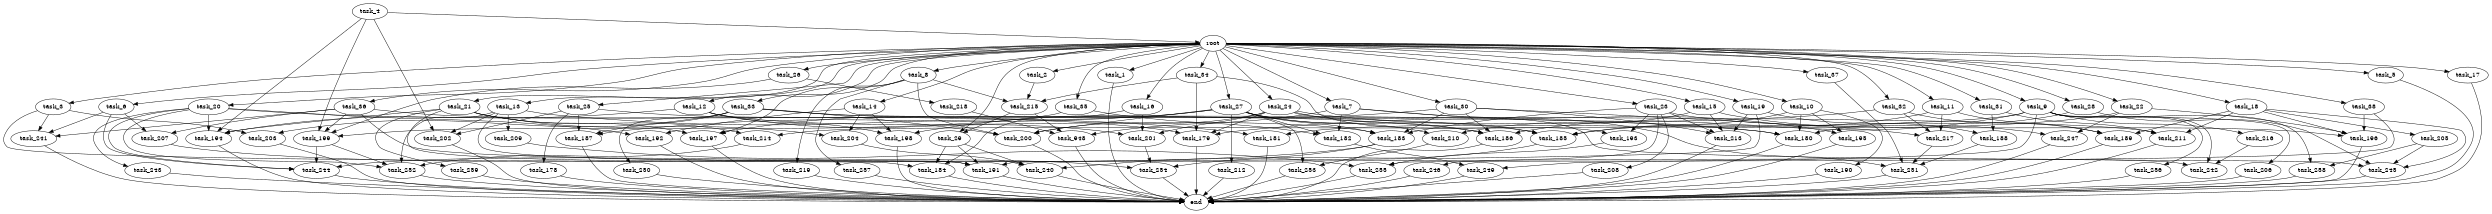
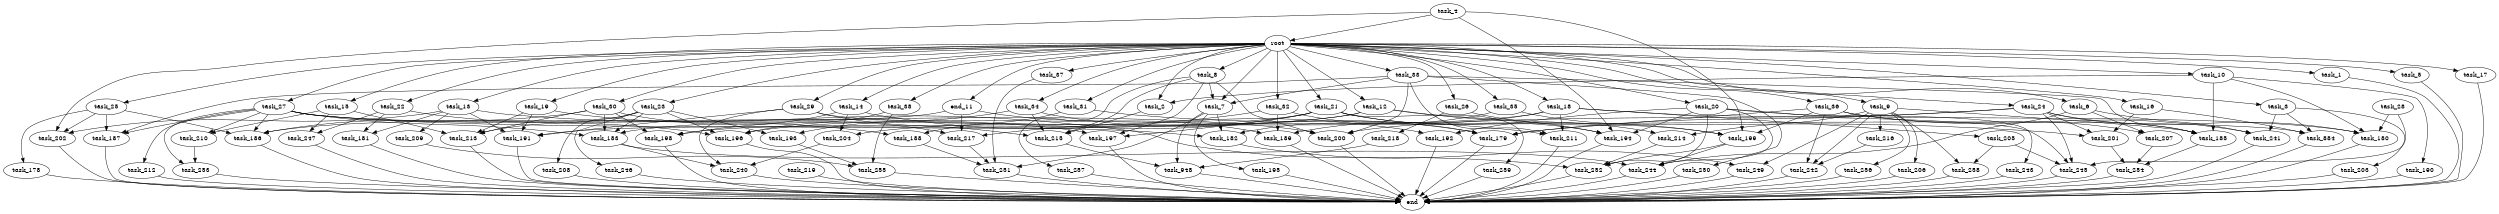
edge "root" -> "task_28": removed
edge "task_8" -> "task_219": now "task_8" -> "task_7"
node "task_11": label "task_11" -> "end_11"
edge "task_215" -> "task_29": reversed
edge "task_10" -> "task_195": now "task_10" -> "task_2"
edge "task_33" -> "task_203": now "task_33" -> "task_7"
node "task_184": label "task_184" -> "task_884"
edge "task_242" -> "end": added
